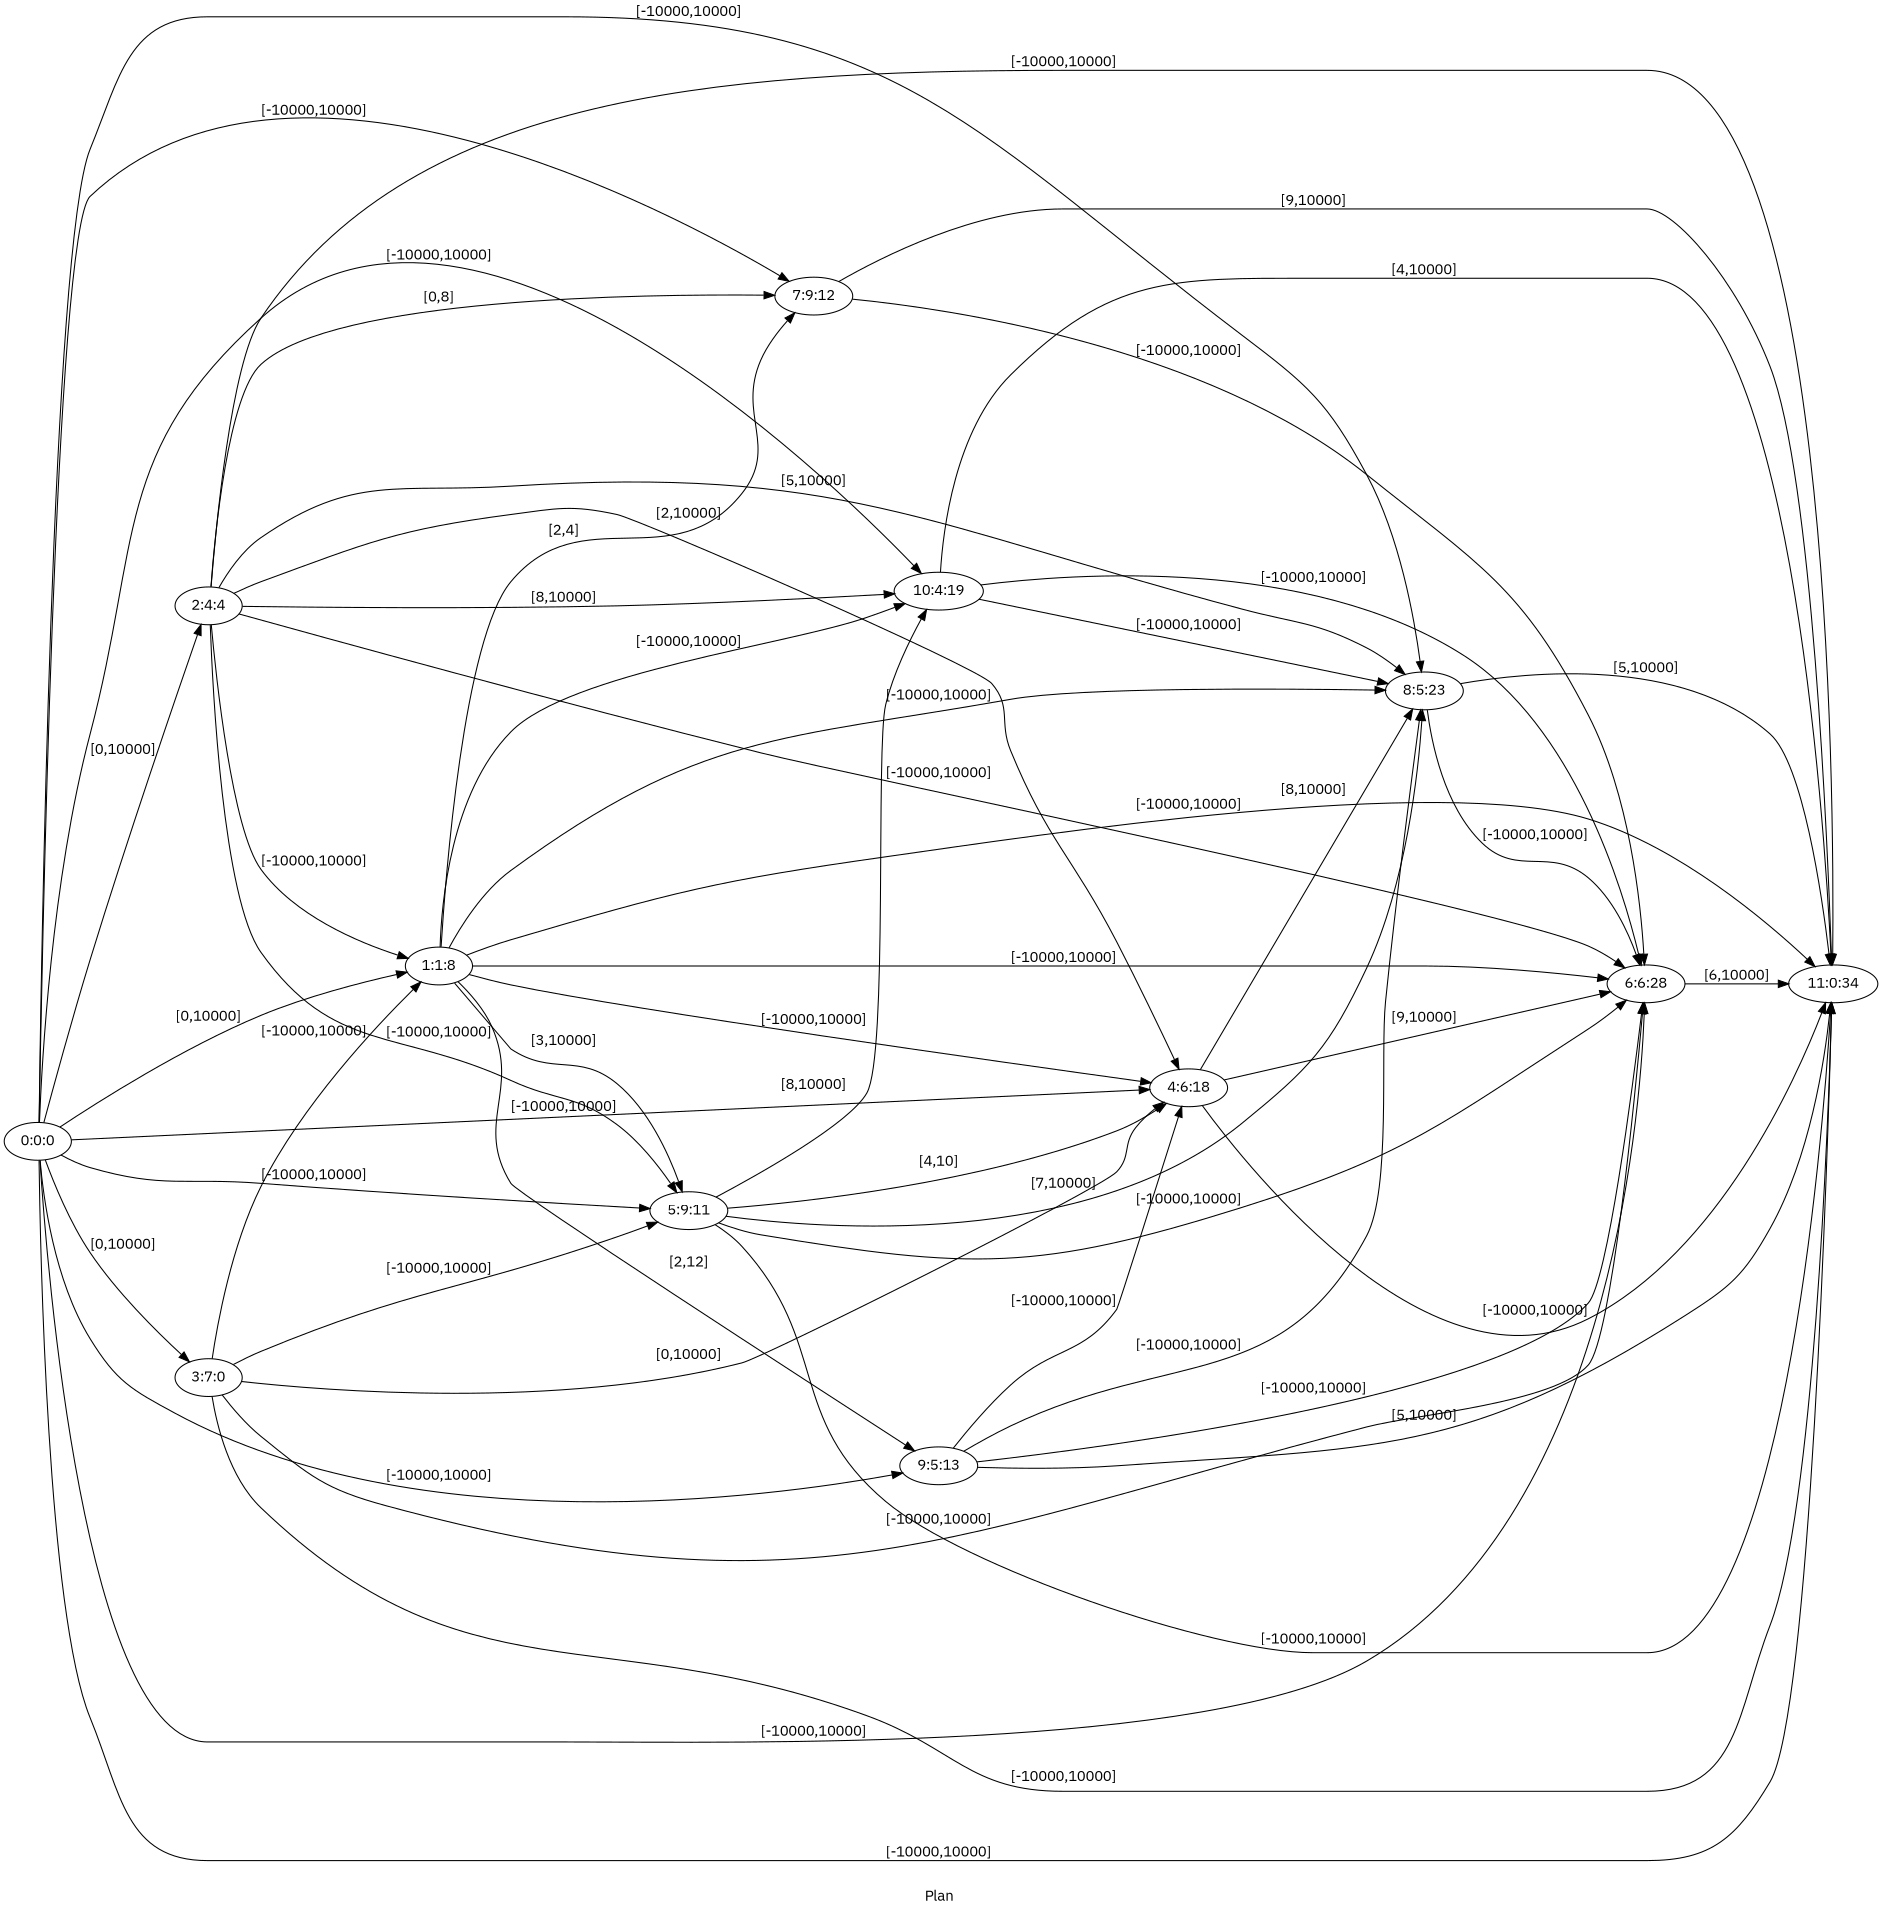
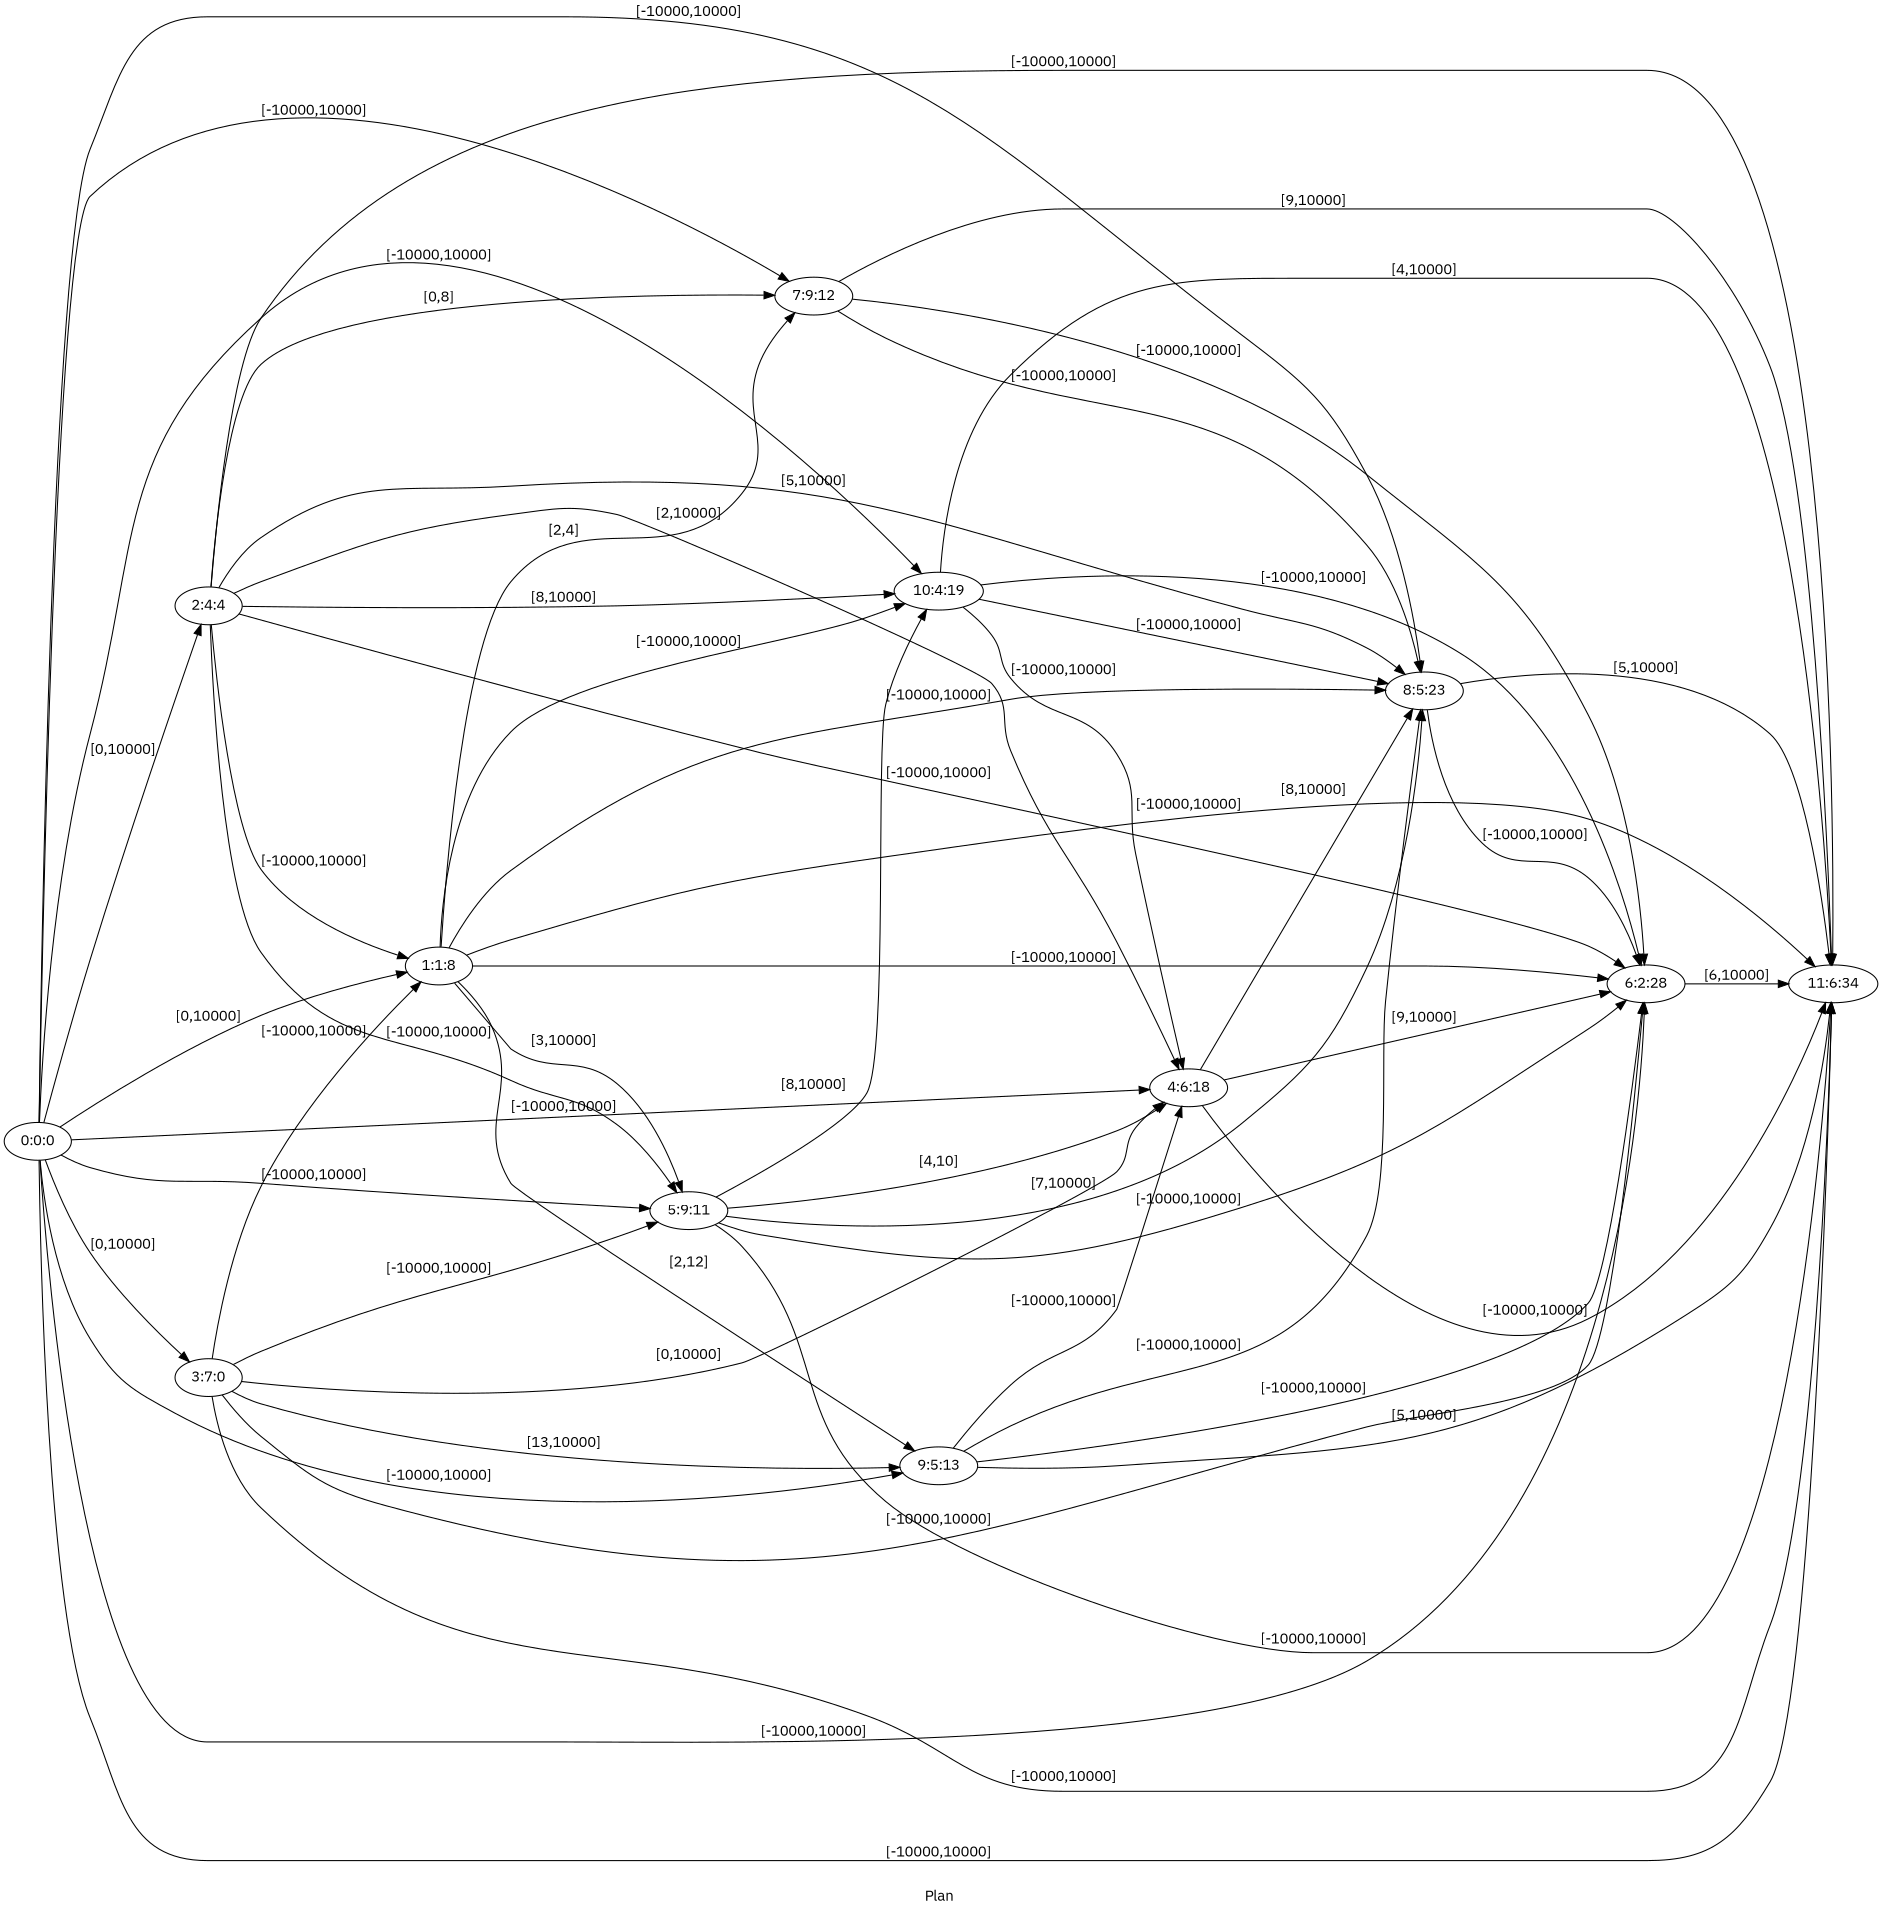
edge "7:9:12" -> "8:5:23": added, label "[-10000,10000]"
node "6:6:28": label "6:6:28" -> "6:2:28"
node "11:0:34": label "11:0:34" -> "11:6:34"
edge "1:1:8" -> "4:6:18": now "10:4:19" -> "4:6:18"
edge "3:7:0" -> "9:5:13": added, label "[13,10000]"
